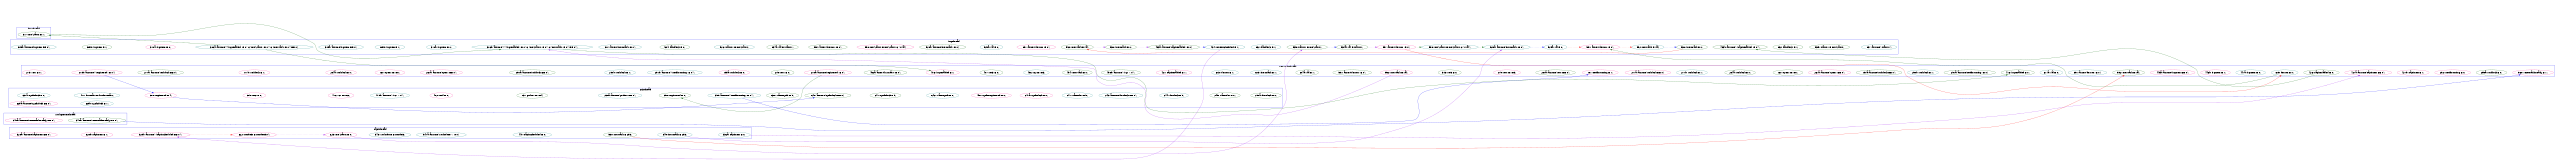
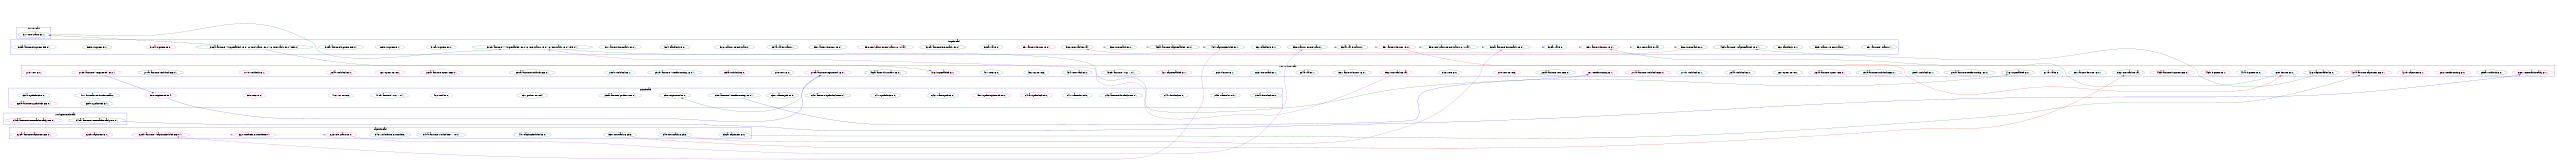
node "434: reset_scheduled = 1;": label "434: reset_scheduled = 1;" -> "434: napi_scheduled = 1;"
edge "388: registered = 4;" -> "640: assume(sysfs_lock == 0);": now "388: registered = 4;" -> "278a: assume(registered != 0);"
edge "332a: napi_sem = 0;" -> "427a: assume(napi_sem == 0);": color purple -> darkgreen
